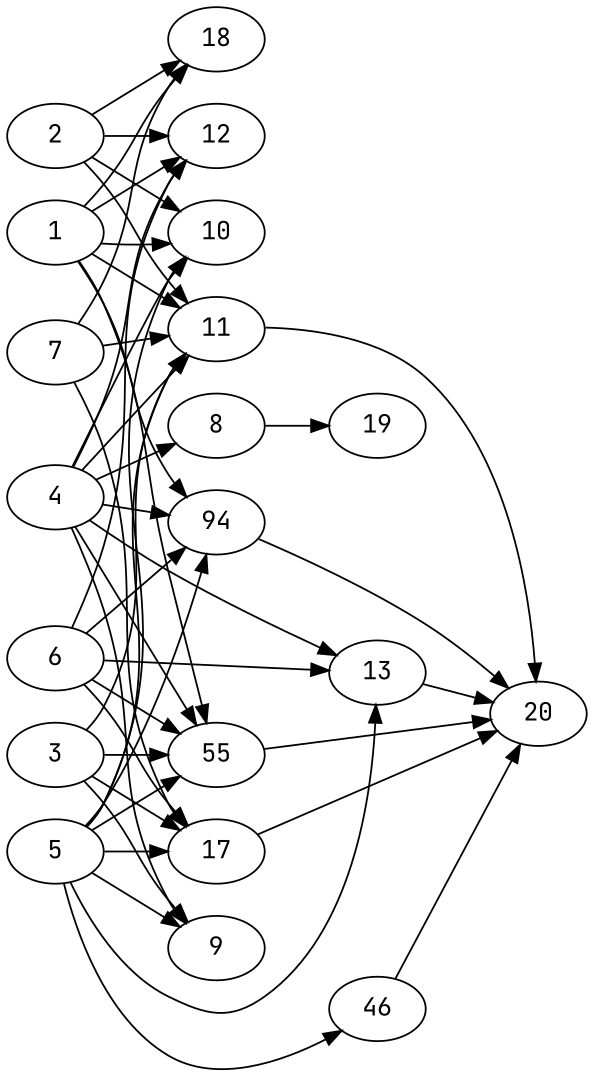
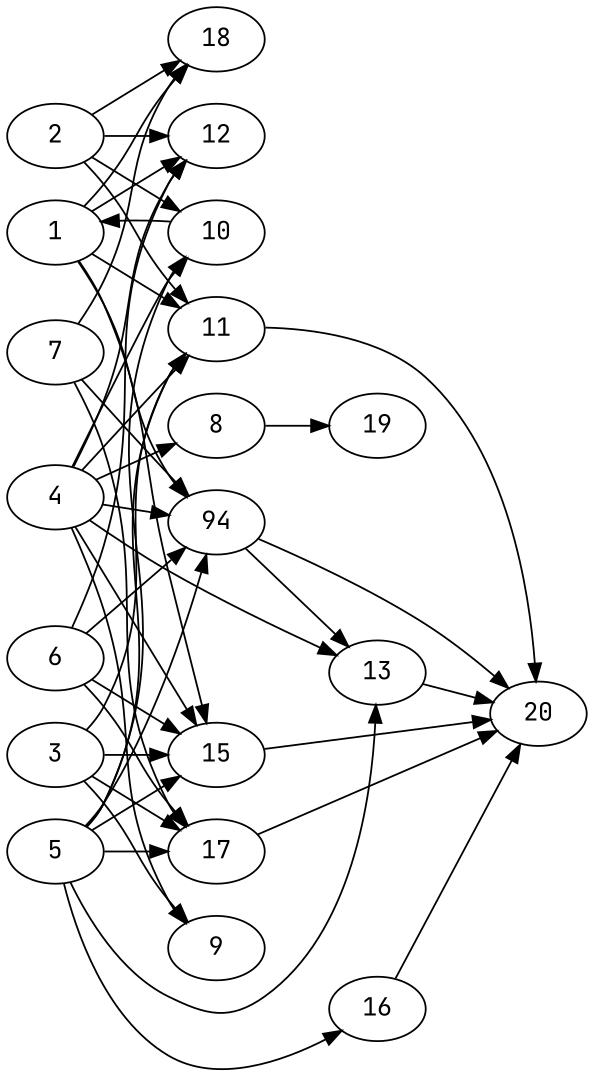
edge "1" -> "10": reversed
edge "7" -> "11": now "7" -> "94"
edge "6" -> "13": now "94" -> "13"
node "55": label "55" -> "15"
edge "5" -> "9": removed
node "46": label "46" -> "16"
